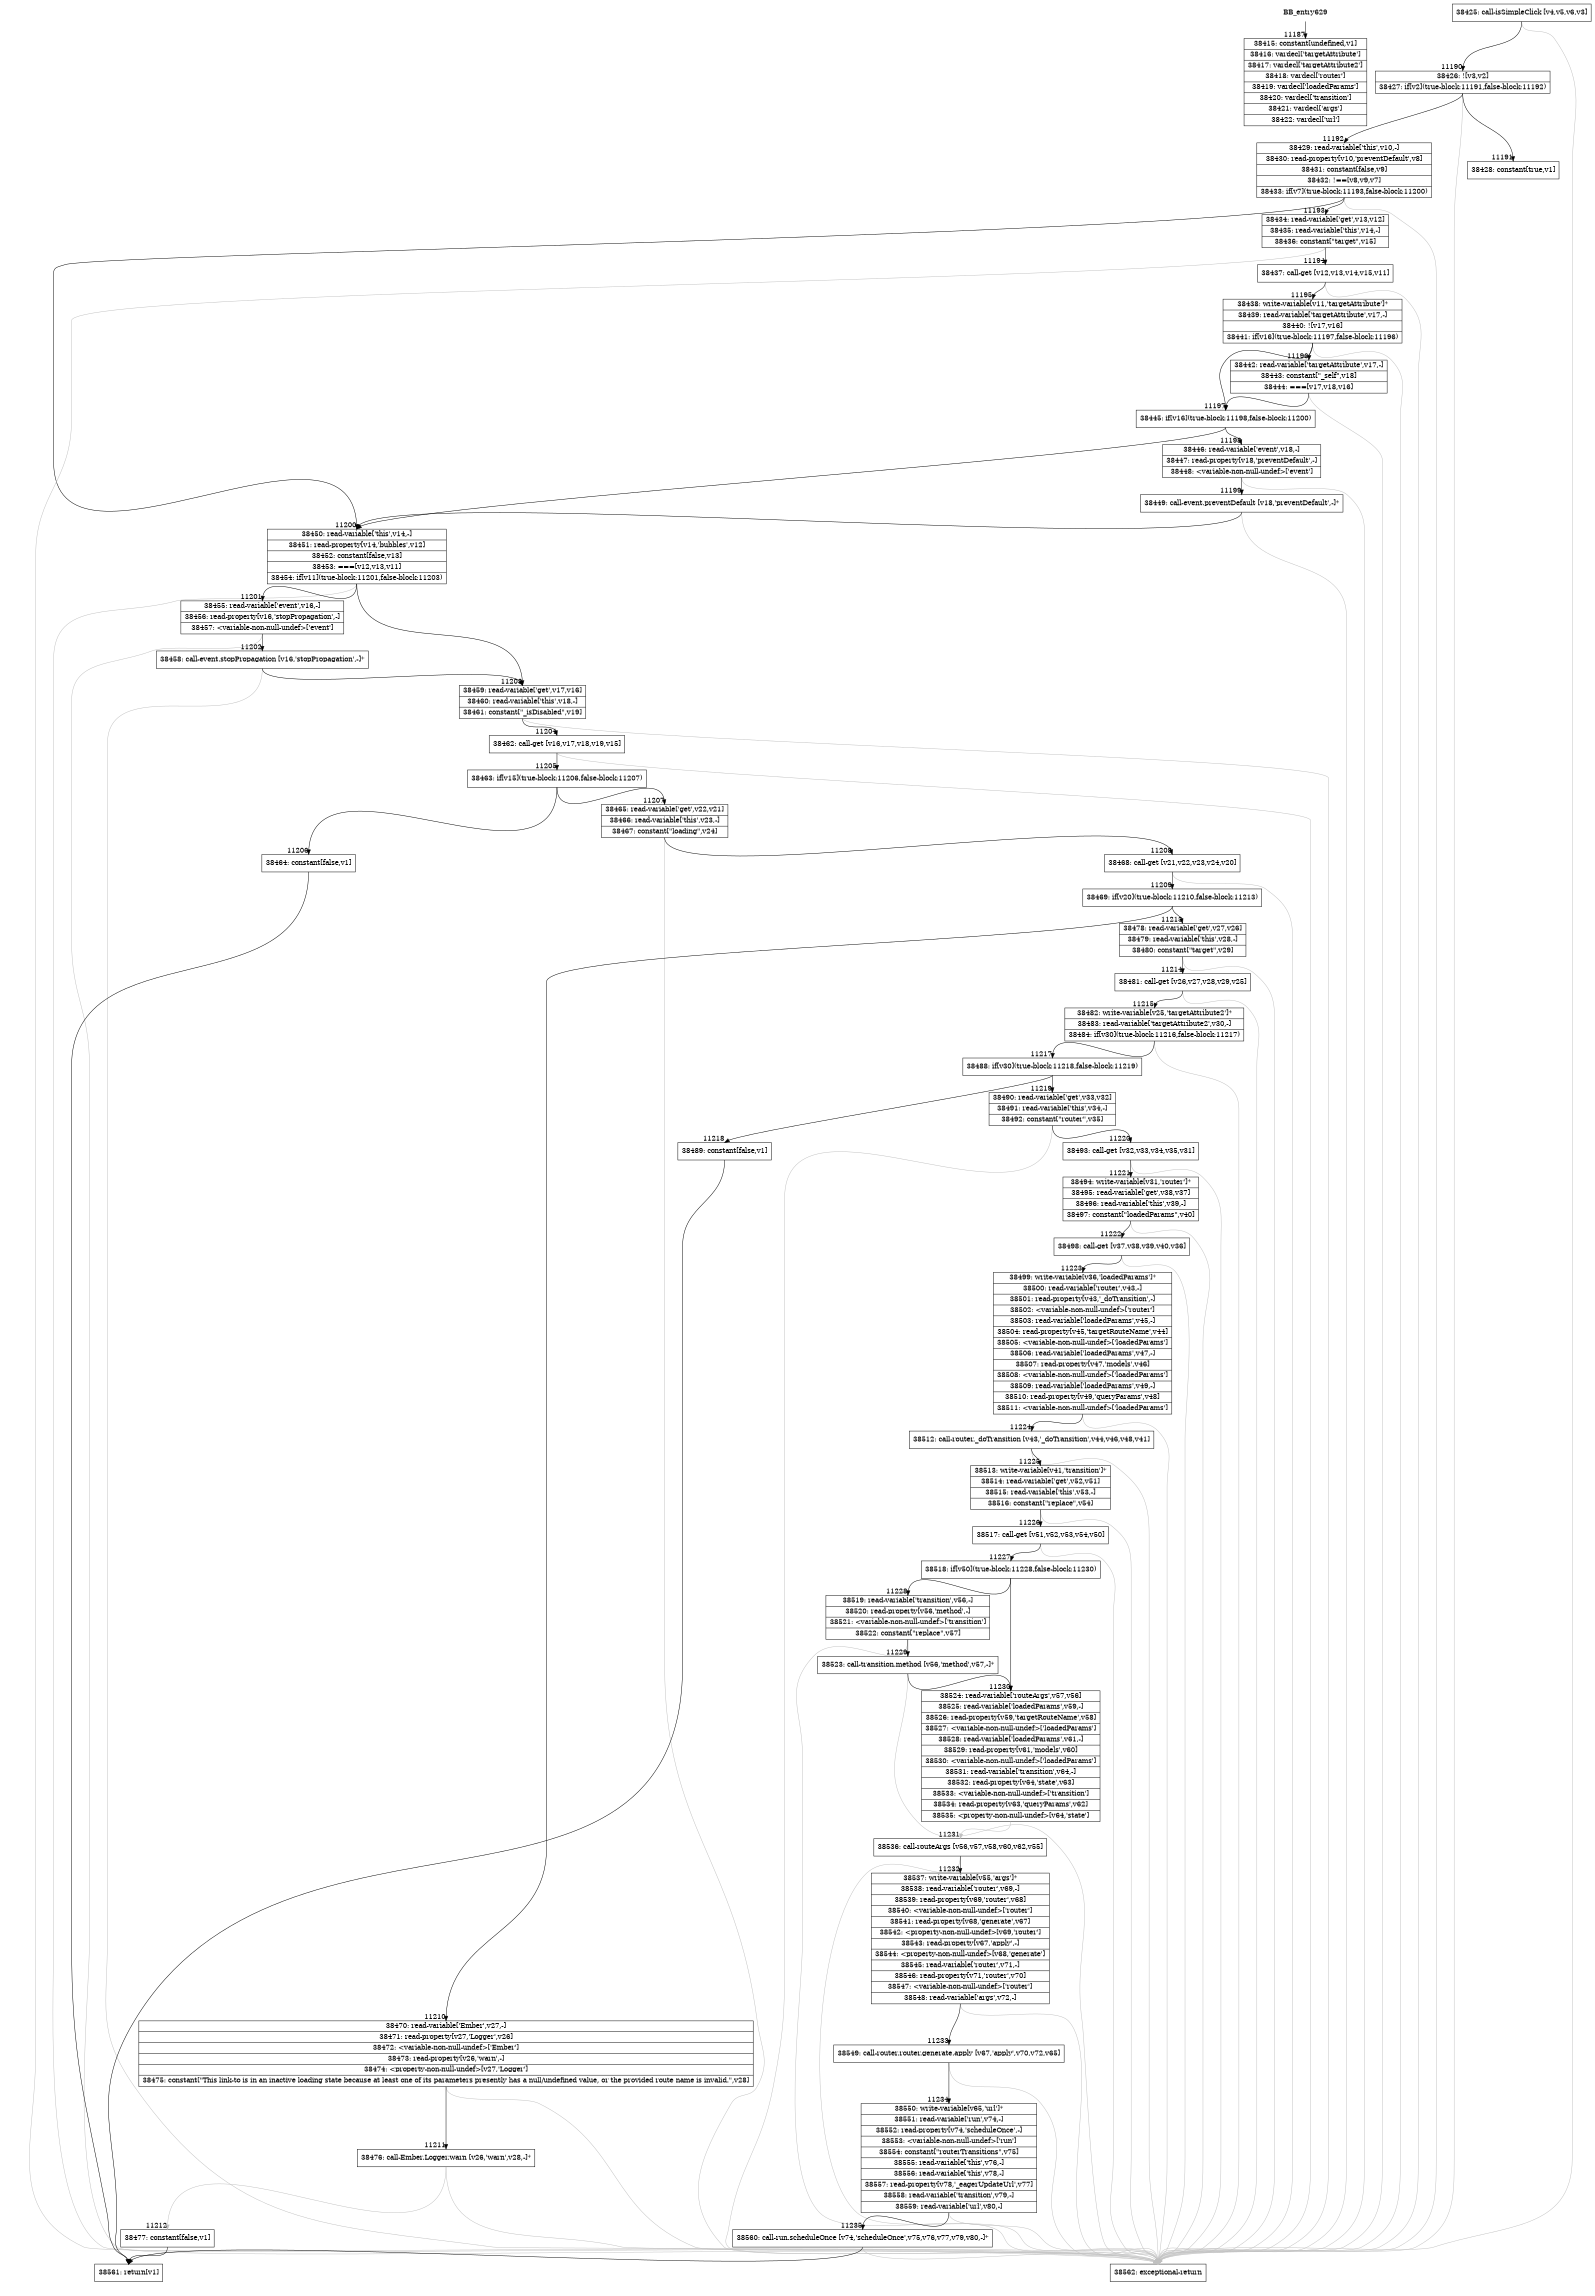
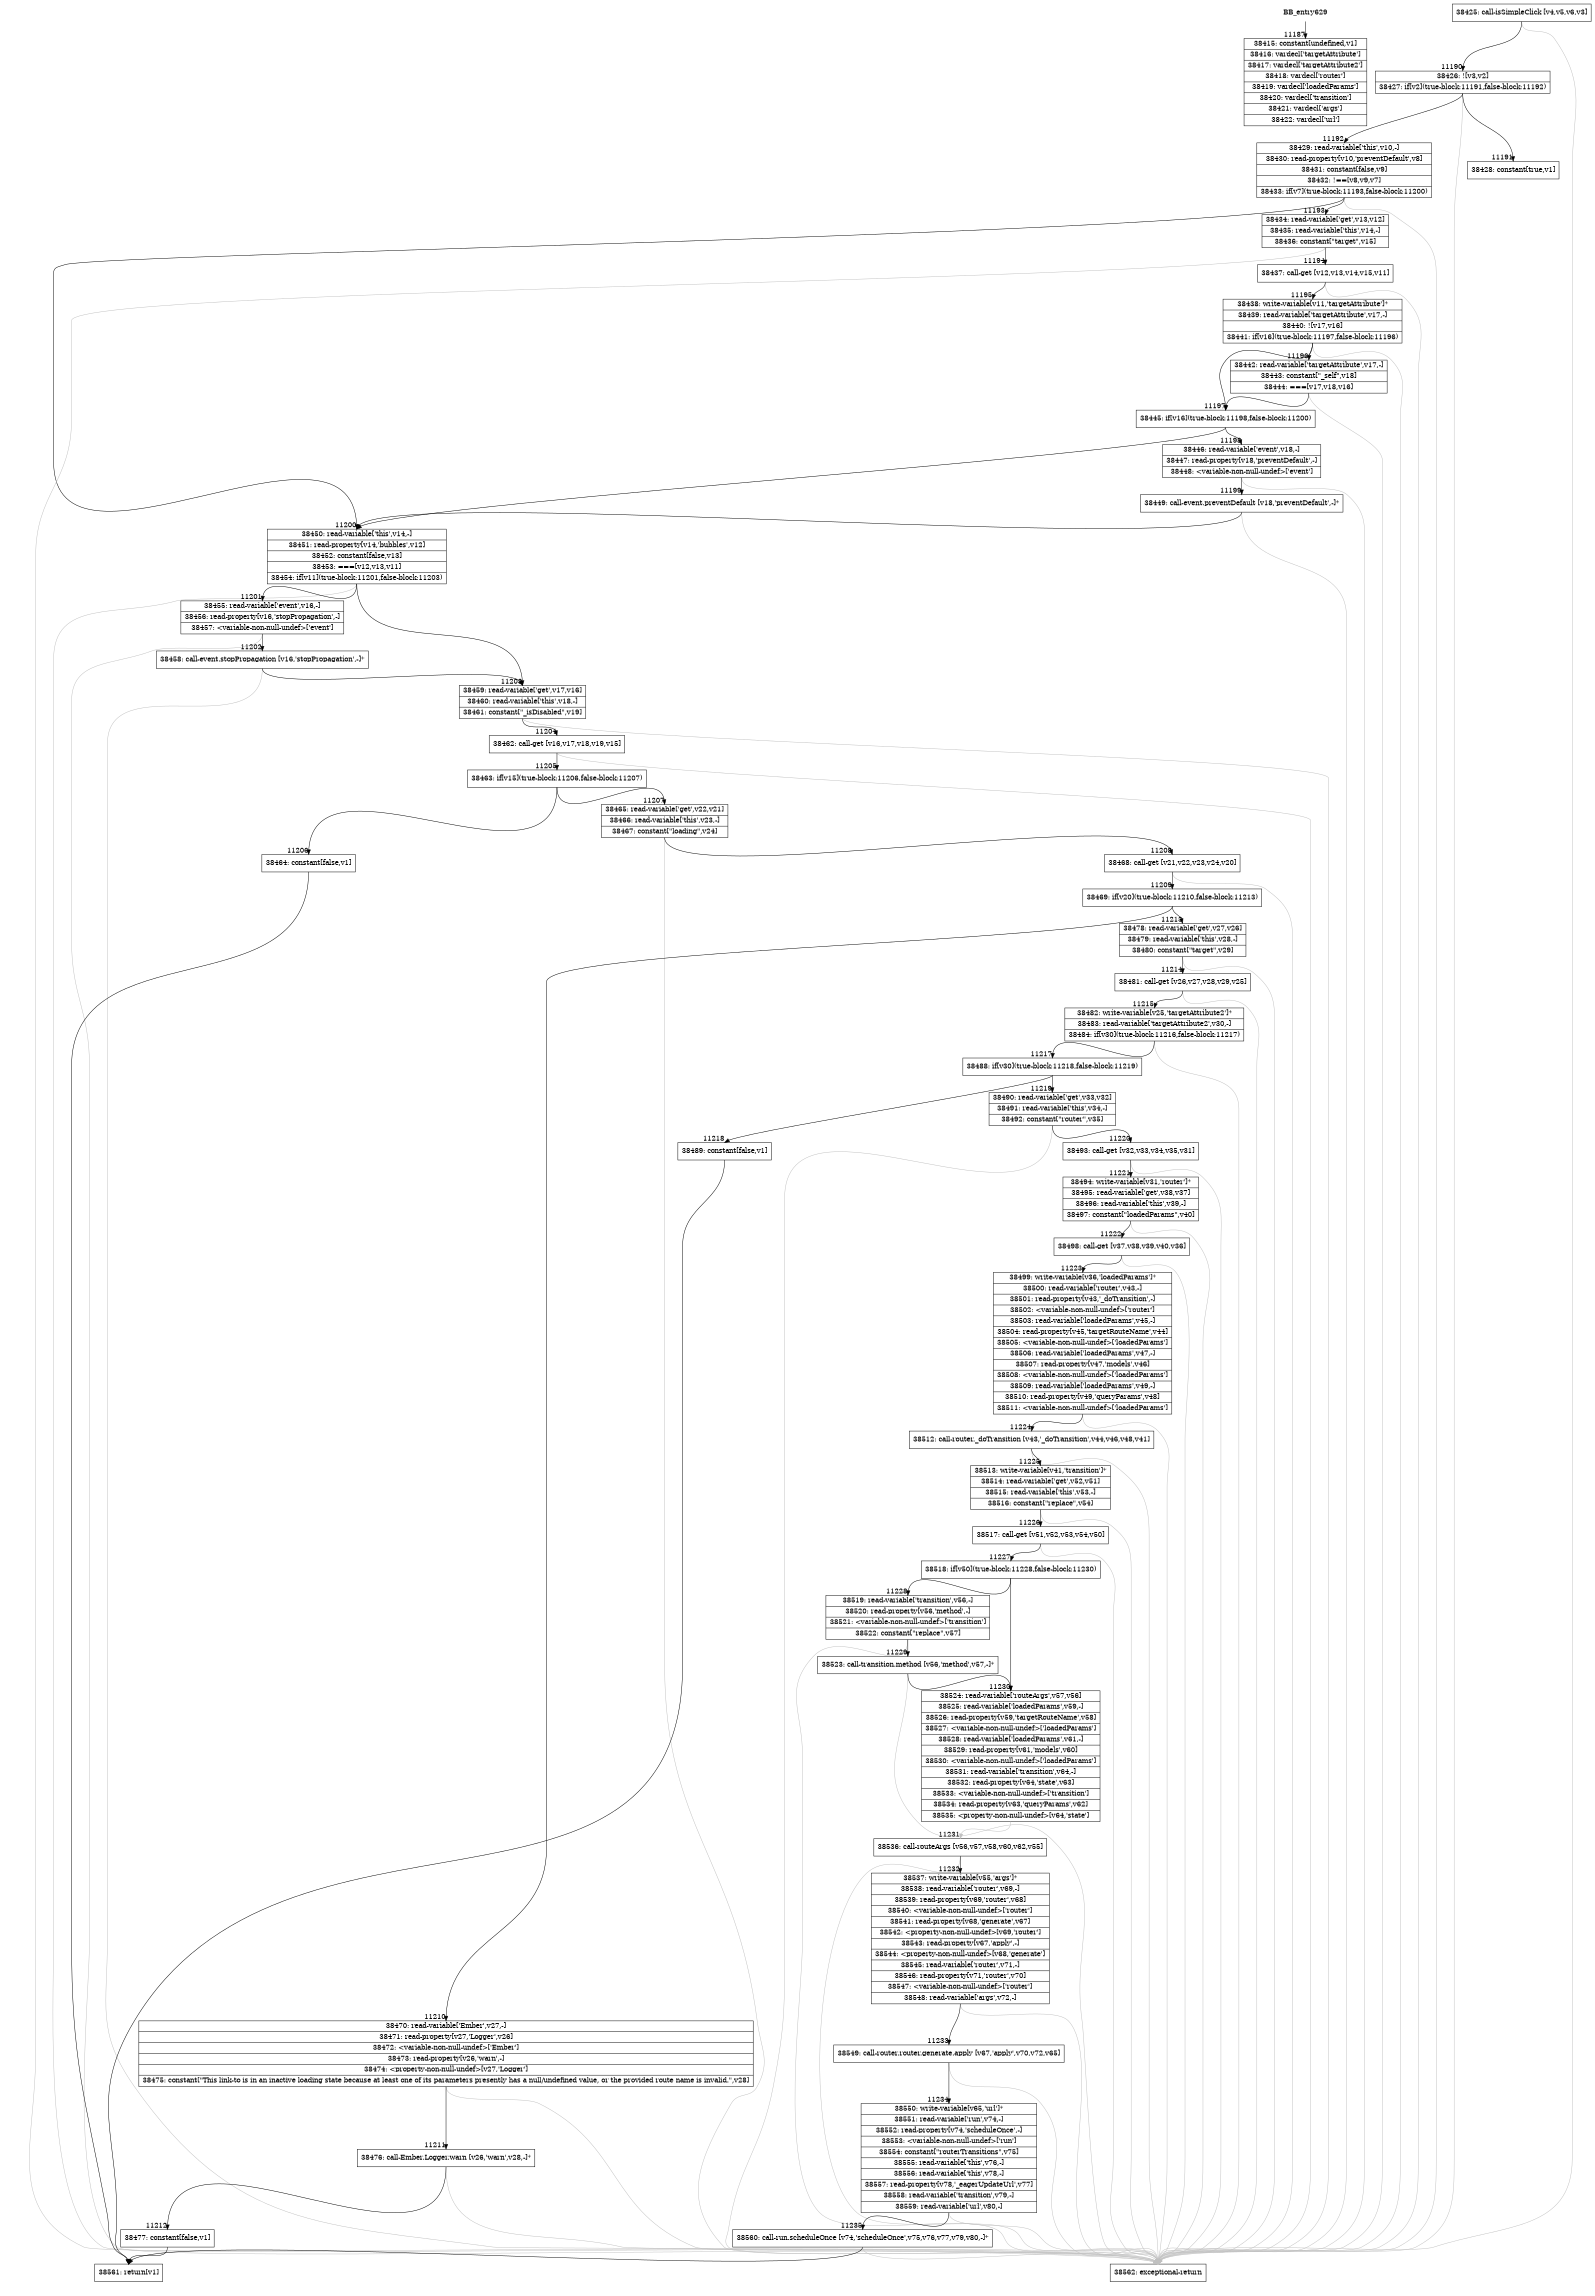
edge "38476: call-Ember.Logger.warn [v26,'warn',v28,-]*" -> "38477: constant[false,v1]": color gray -> black
